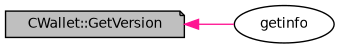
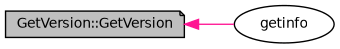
node "CWallet::GetVersion": label "CWallet::GetVersion" -> "GetVersion::GetVersion"
